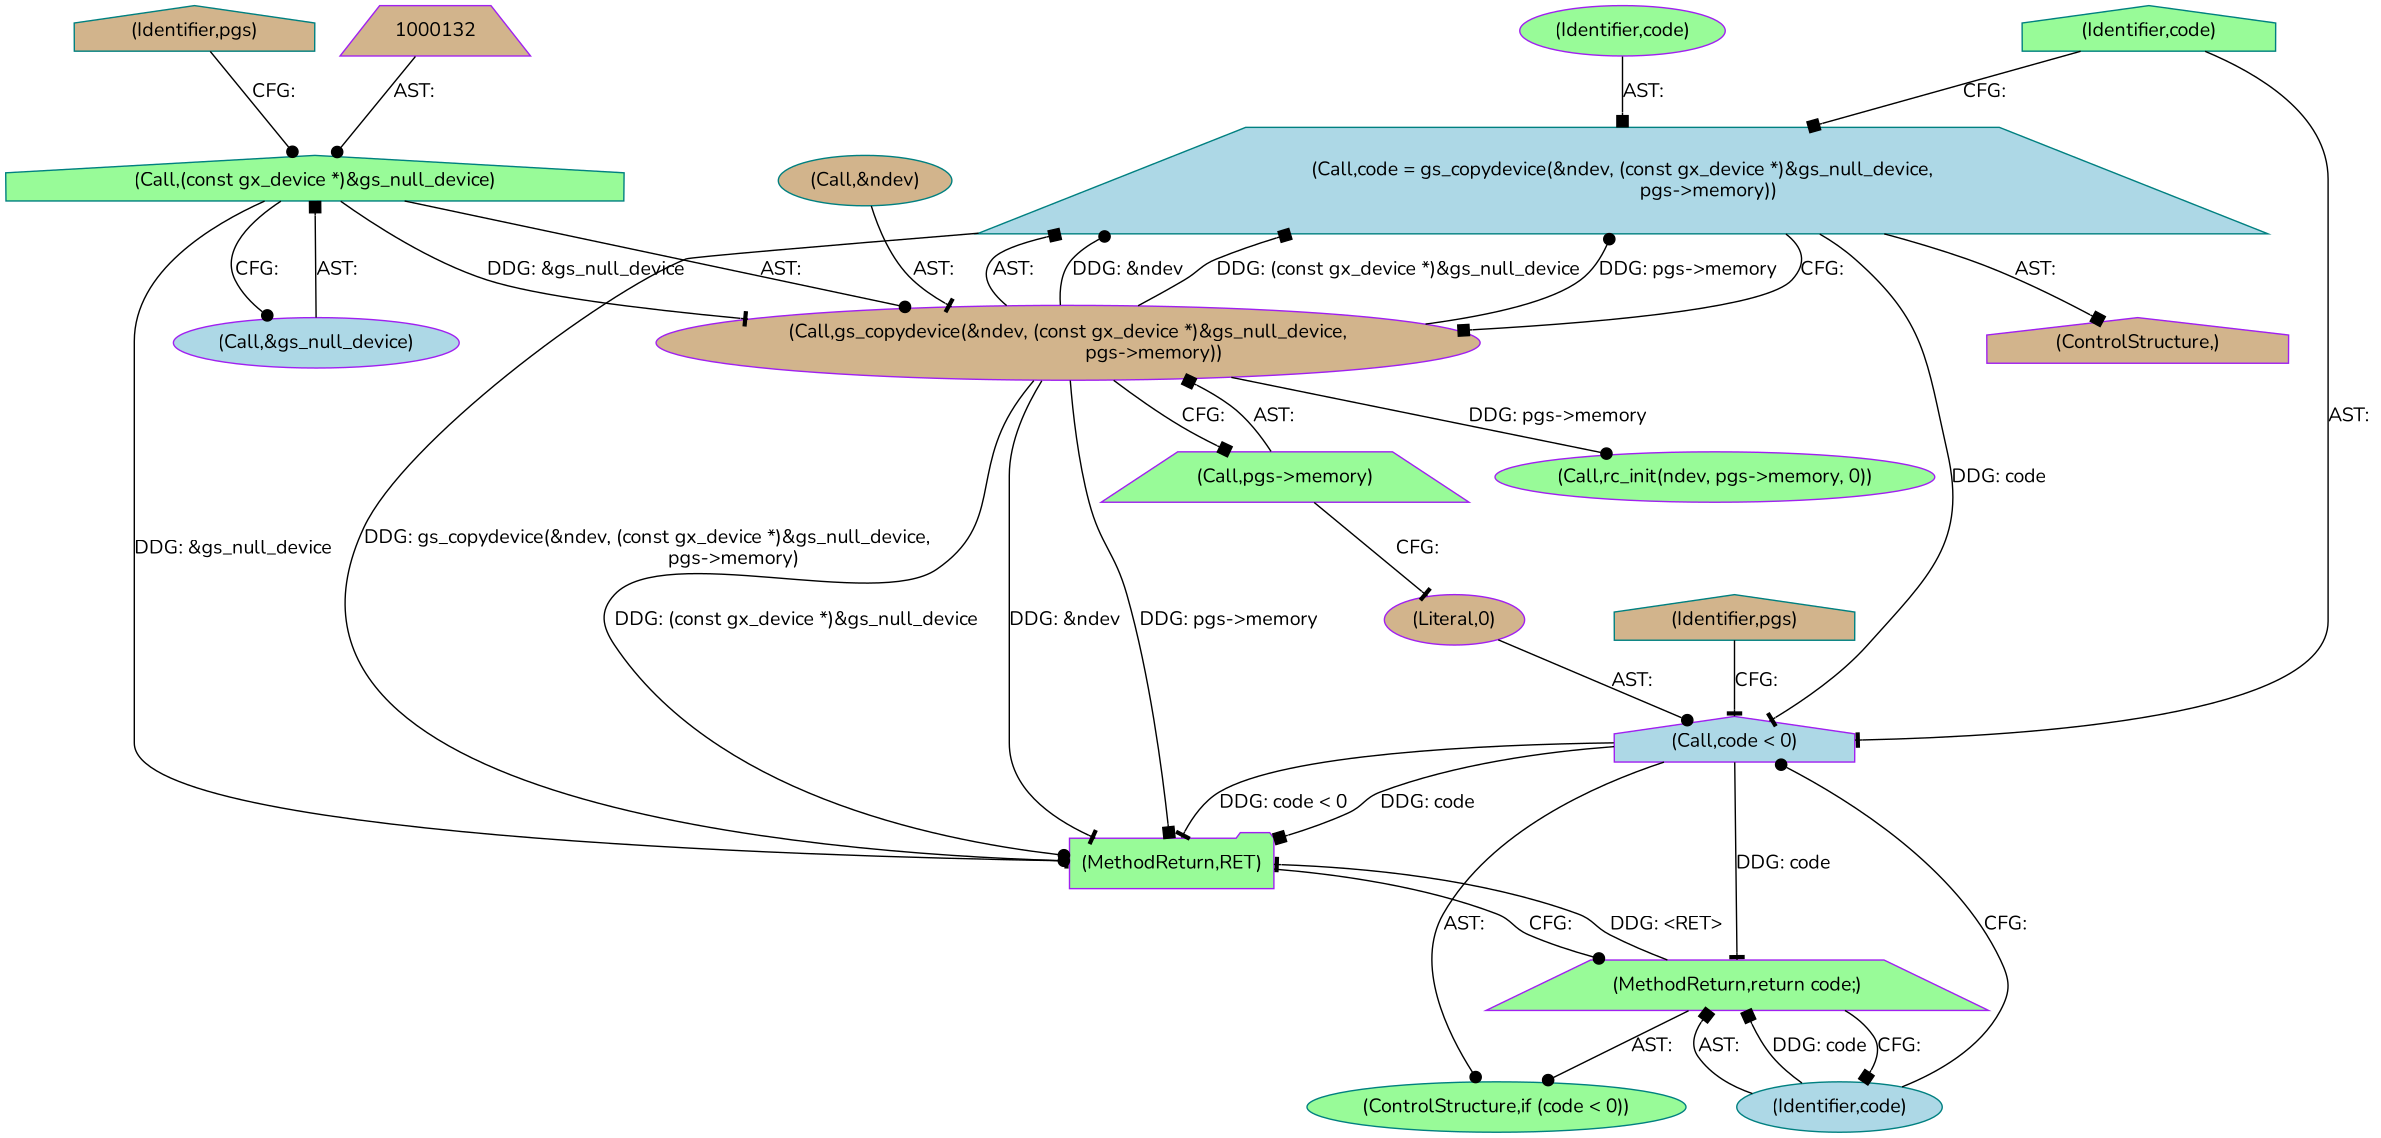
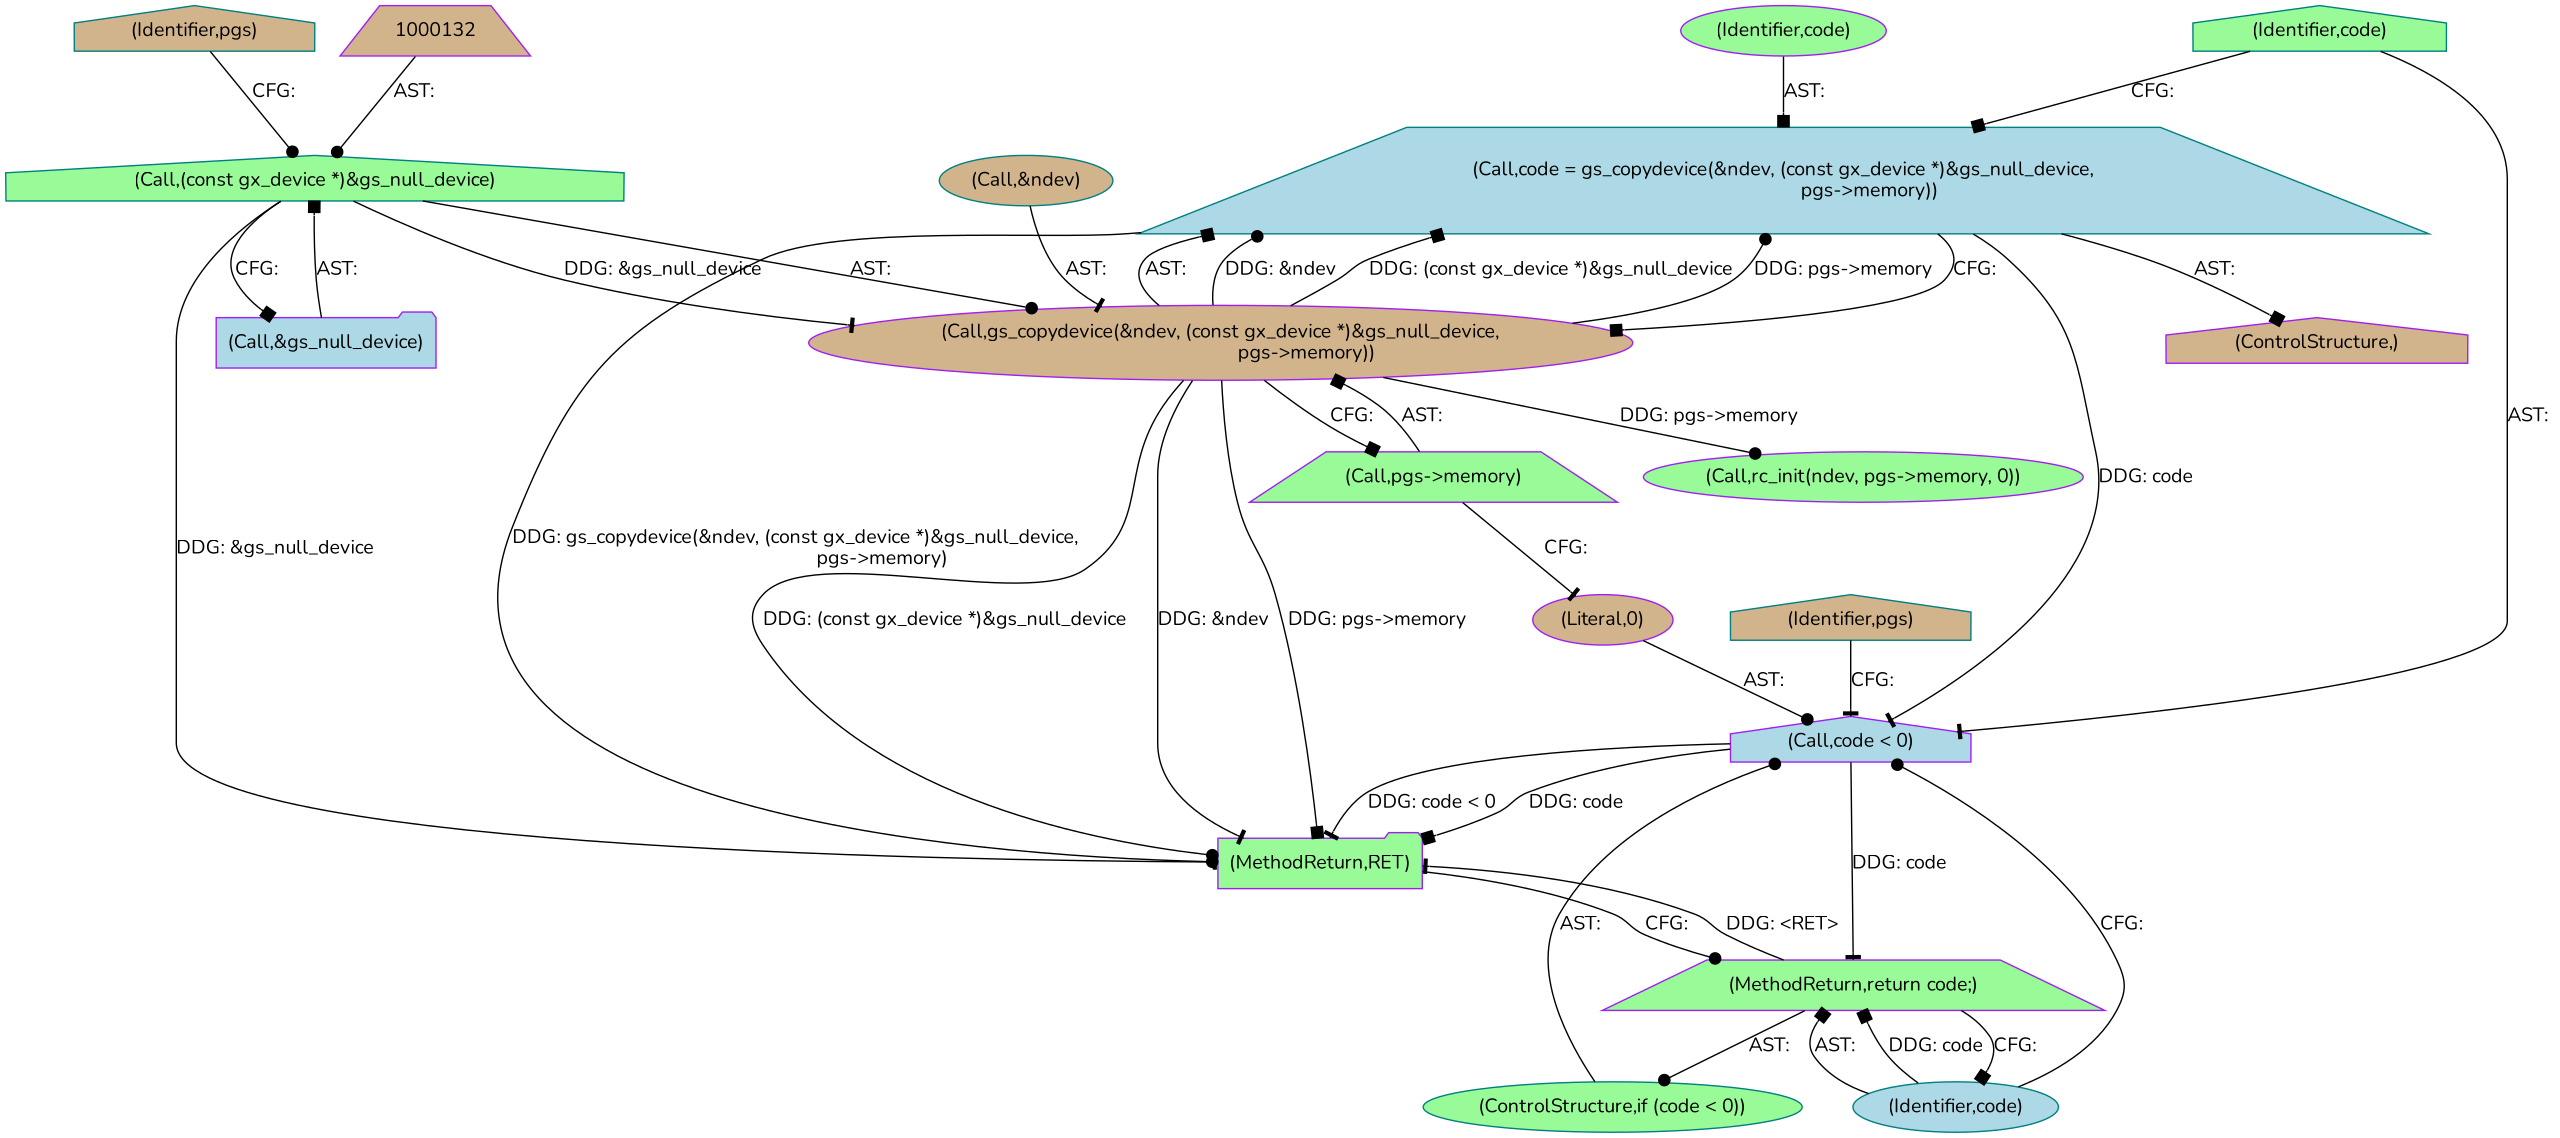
edge "(Call,(const gx_device *)&gs_null_device)" -> "(Call,&gs_null_device)": arrowhead dot -> box
node "(Call,&gs_null_device)": shape ellipse -> folder
edge "(Call,code < 0)" -> "(ControlStructure,if (code < 0))": reversed
